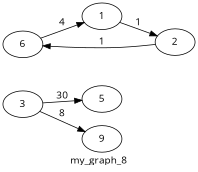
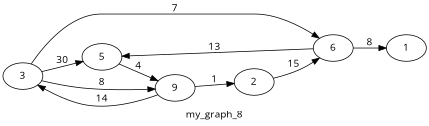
edge "3" -> "6": added, label "7"
edge "6" -> "1": label "4" -> "8"
edge "1" -> "2": now "9" -> "2"
edge "2" -> "6": label "1" -> "15"
edge "6" -> "5": added, label "13"
edge "5" -> "9": added, label "4"
edge "9" -> "3": added, label "14"
